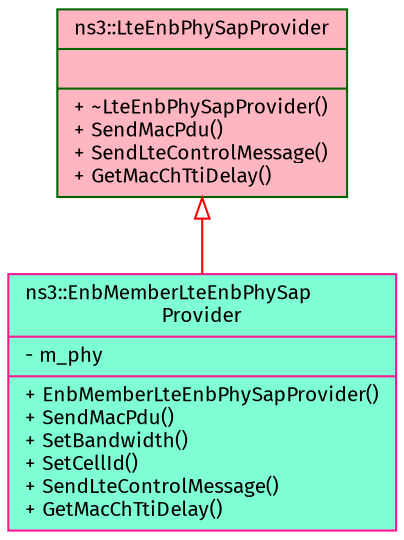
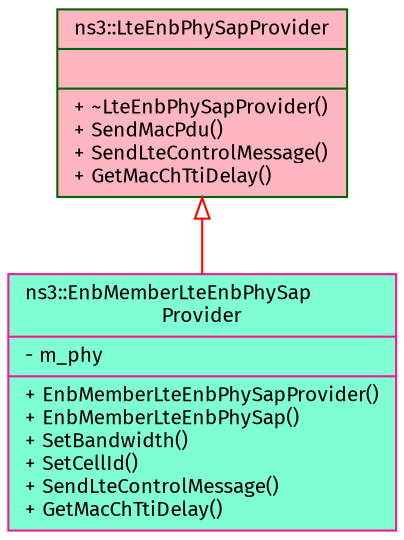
node "ns3::EnbMemberLteEnbPhySap": text "+ SendMacPdu()" -> "+ EnbMemberLteEnbPhySap()"
